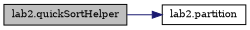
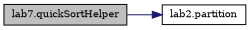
node "lab2.quickSortHelper": label "lab2.quickSortHelper" -> "lab7.quickSortHelper"
